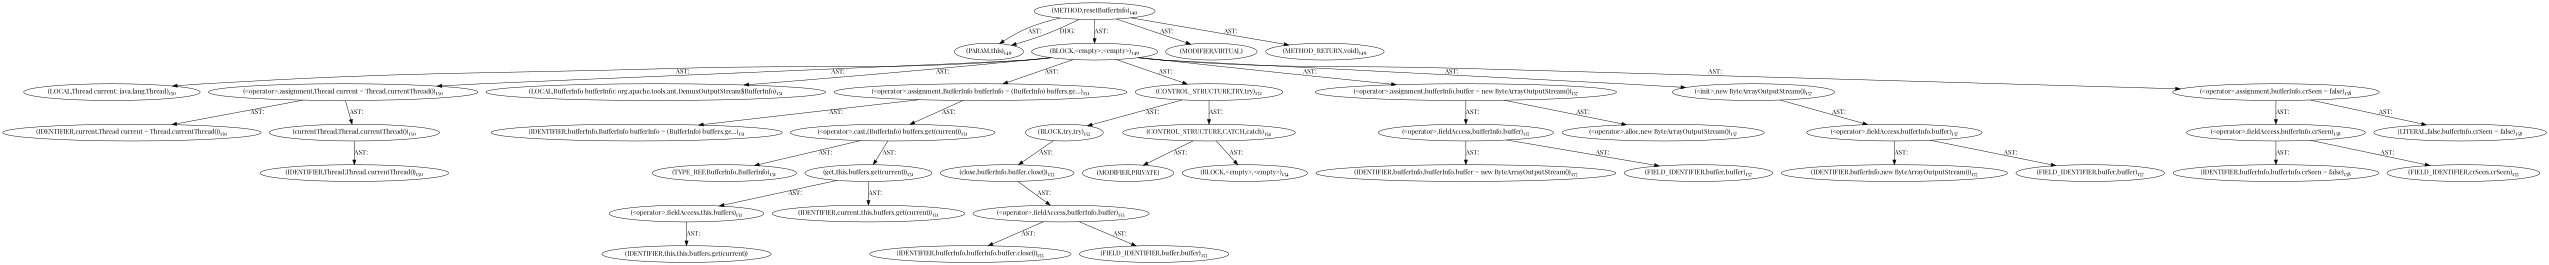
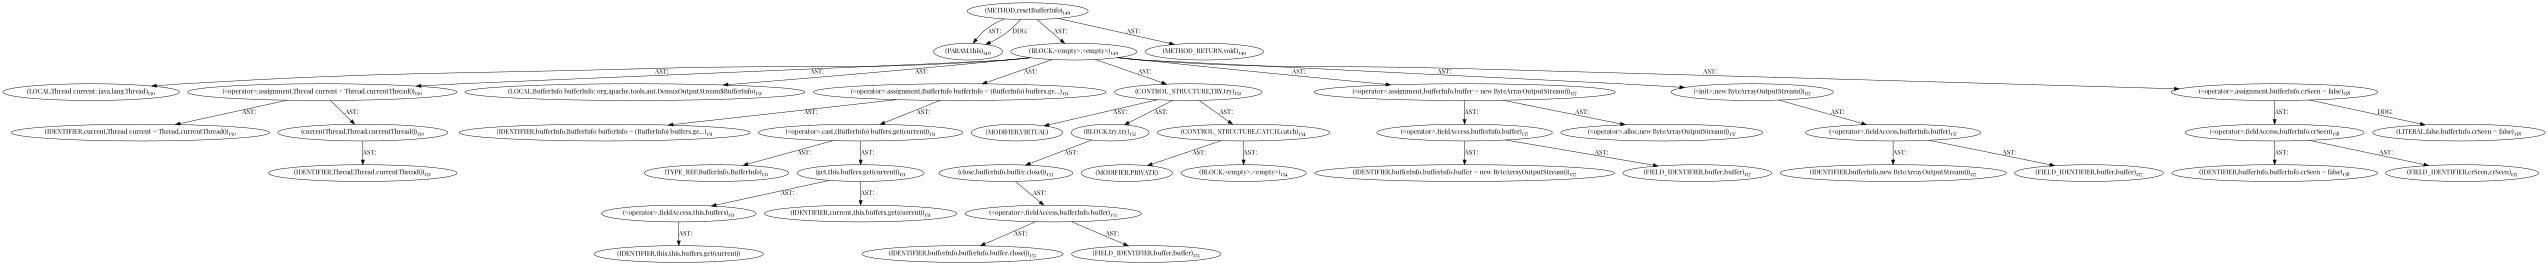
edge "(METHOD,resetBufferInfo)" -> "(MODIFIER,VIRTUAL)": now "(CONTROL_STRUCTURE,TRY,try)" -> "(MODIFIER,VIRTUAL)"
edge "(<operator>.assignment,bufferInfo.crSeen = false)" -> "(LITERAL,false,bufferInfo.crSeen = false)": label "AST: " -> "DDG: "
